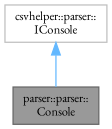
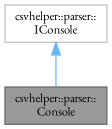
node "parser::parser:: Console": label "parser::parser:: Console" -> "csvhelper::parser:: Console"
